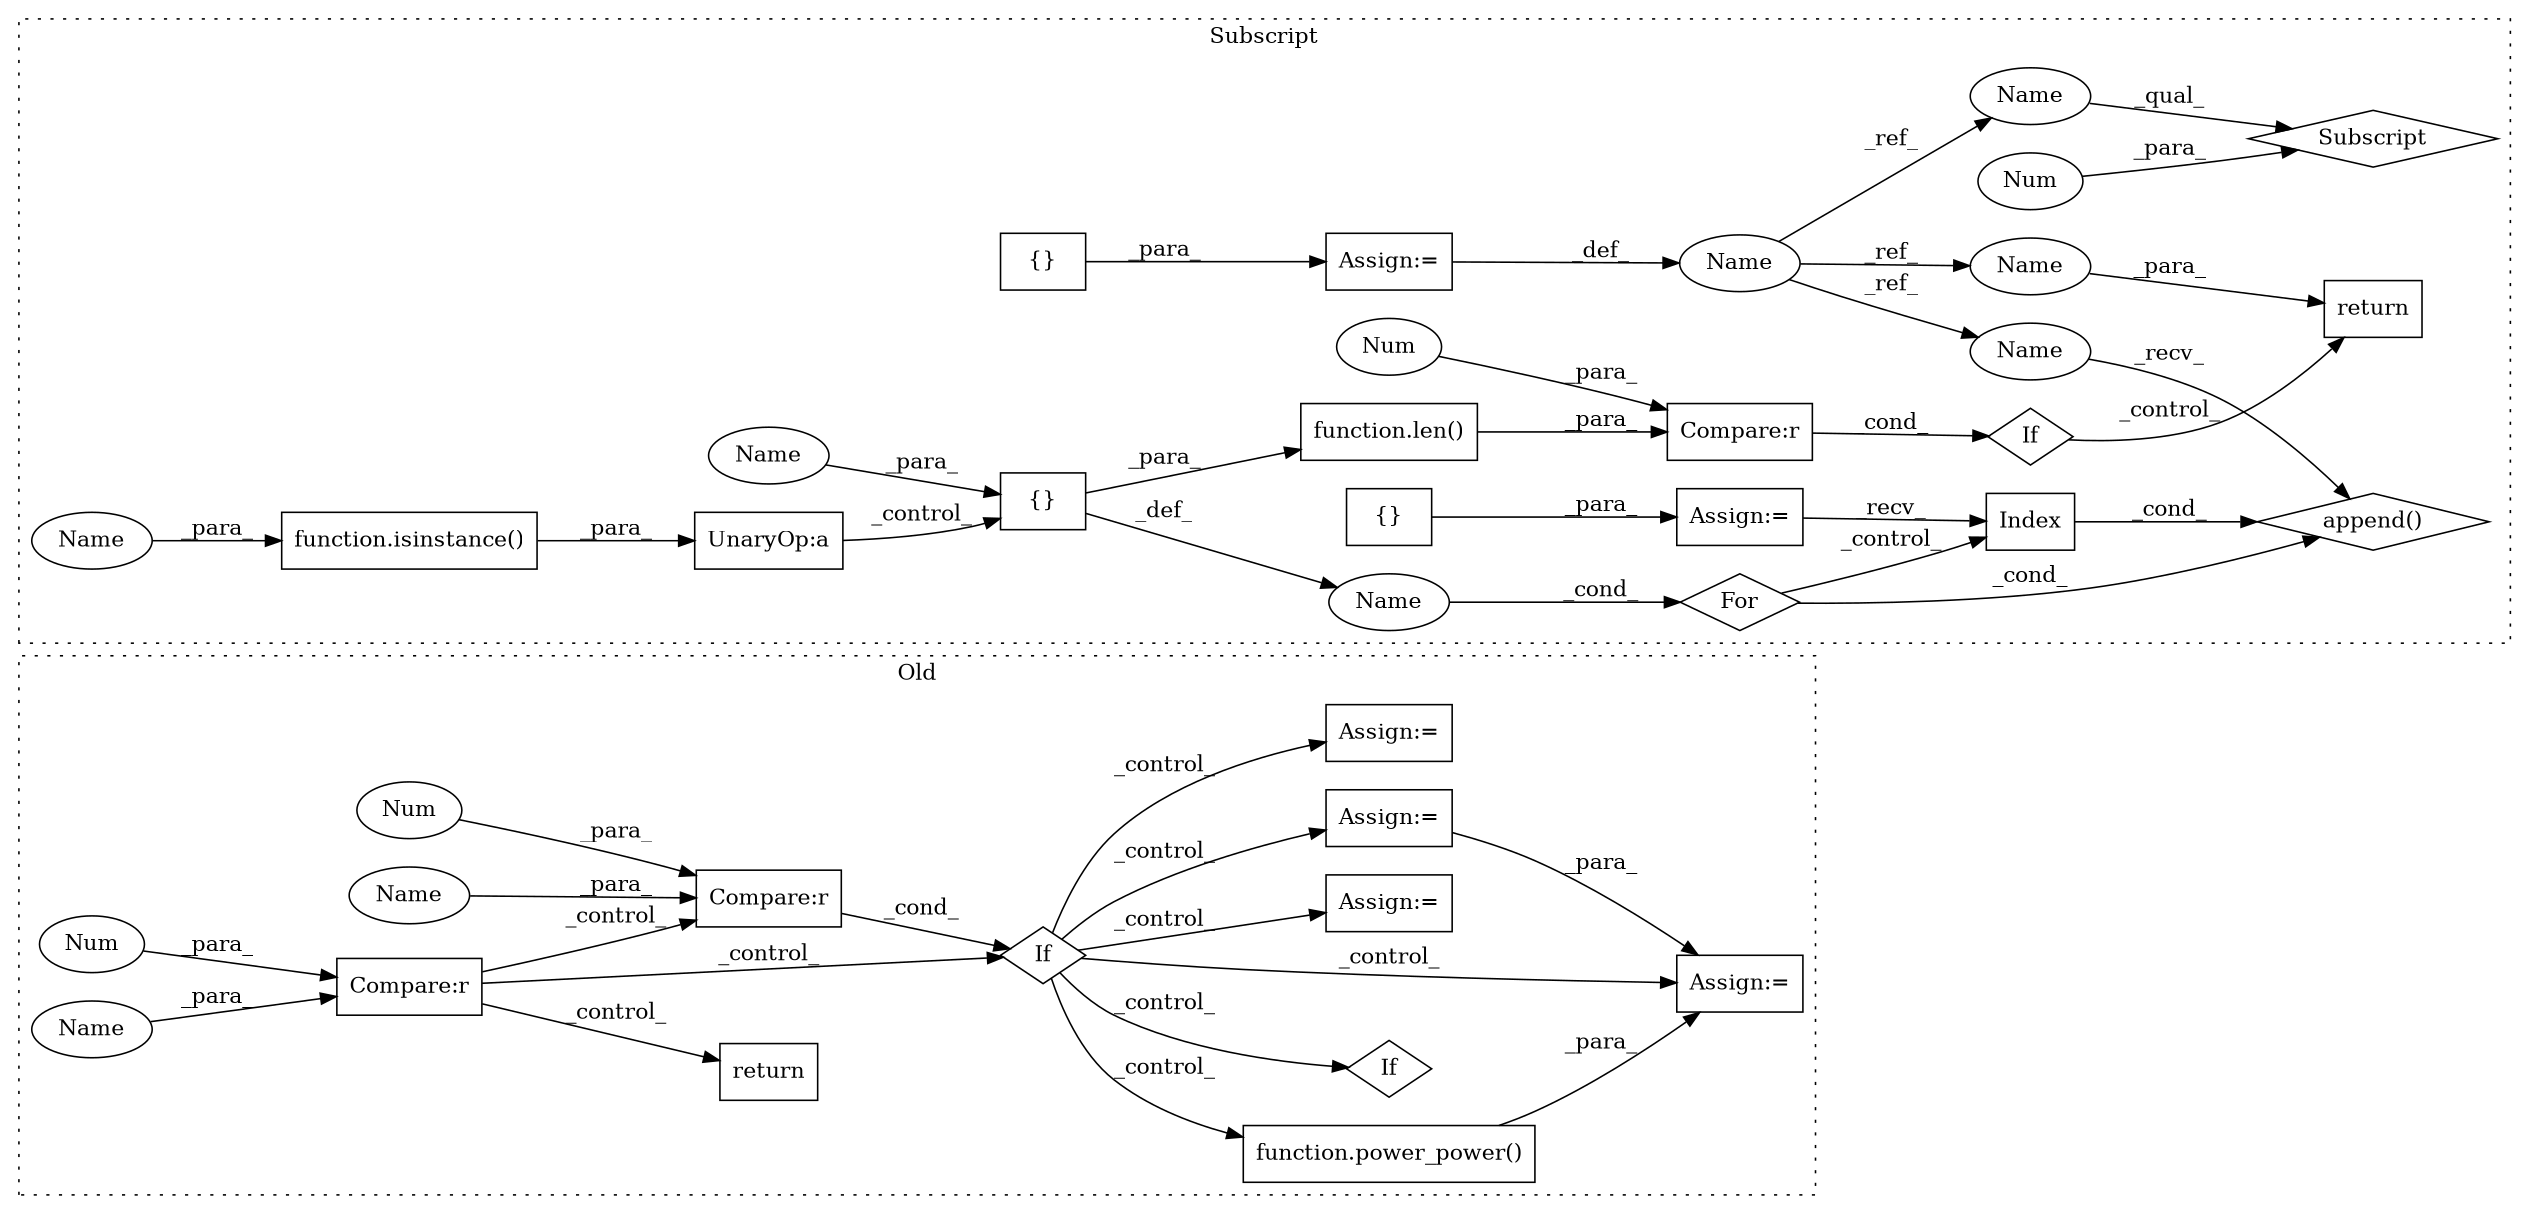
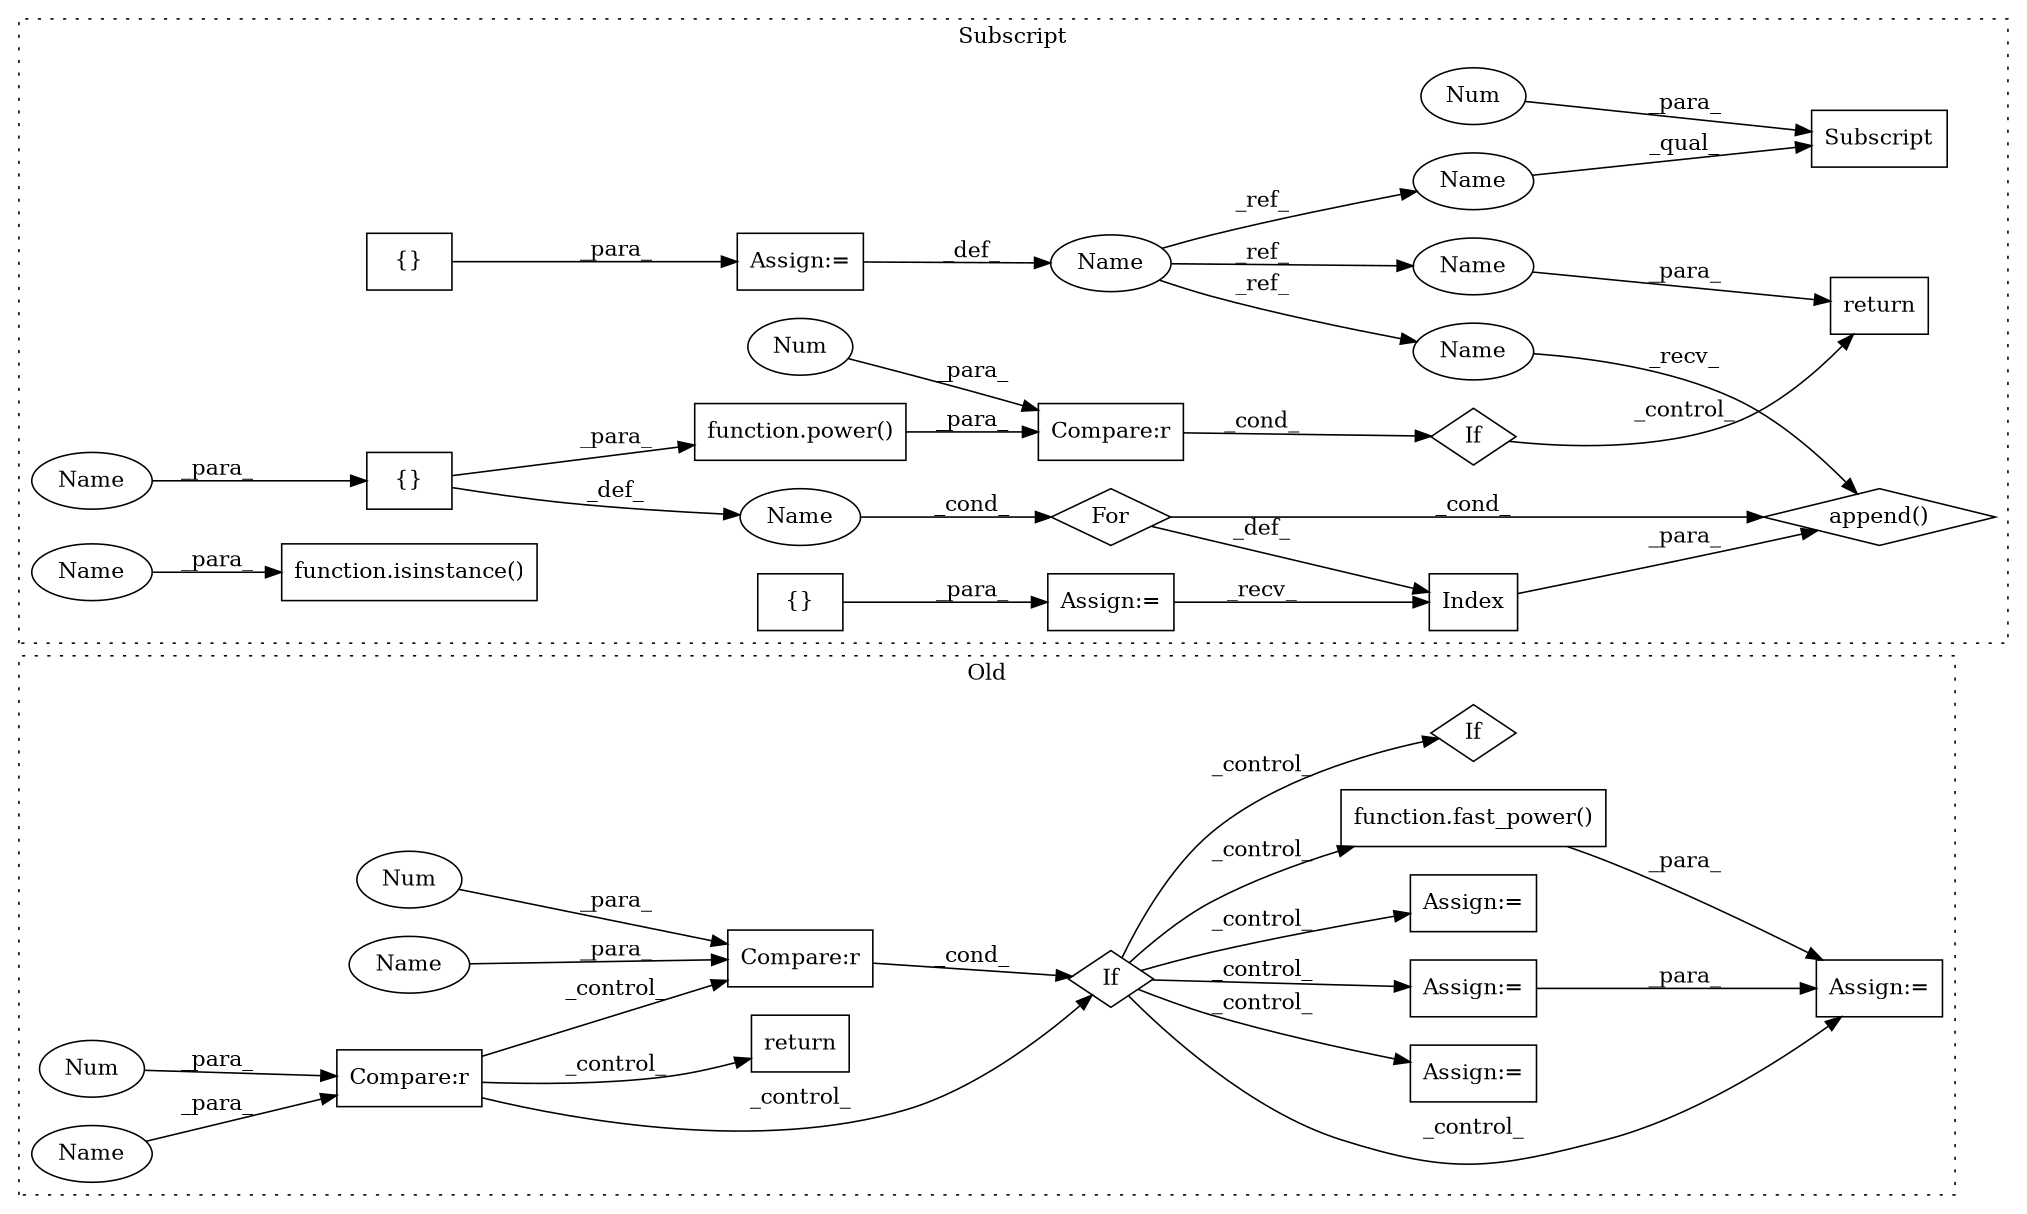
node "Subscript": shape diamond -> box
node "function.len()": label "function.len()" -> "function.power()"
edge "Index" -> "append()": label "_cond_" -> "_para_"
edge "For" -> "Index": label "_control_" -> "_def_"
node "UnaryOp:a": removed
node "function.power_power()": label "function.power_power()" -> "function.fast_power()"
